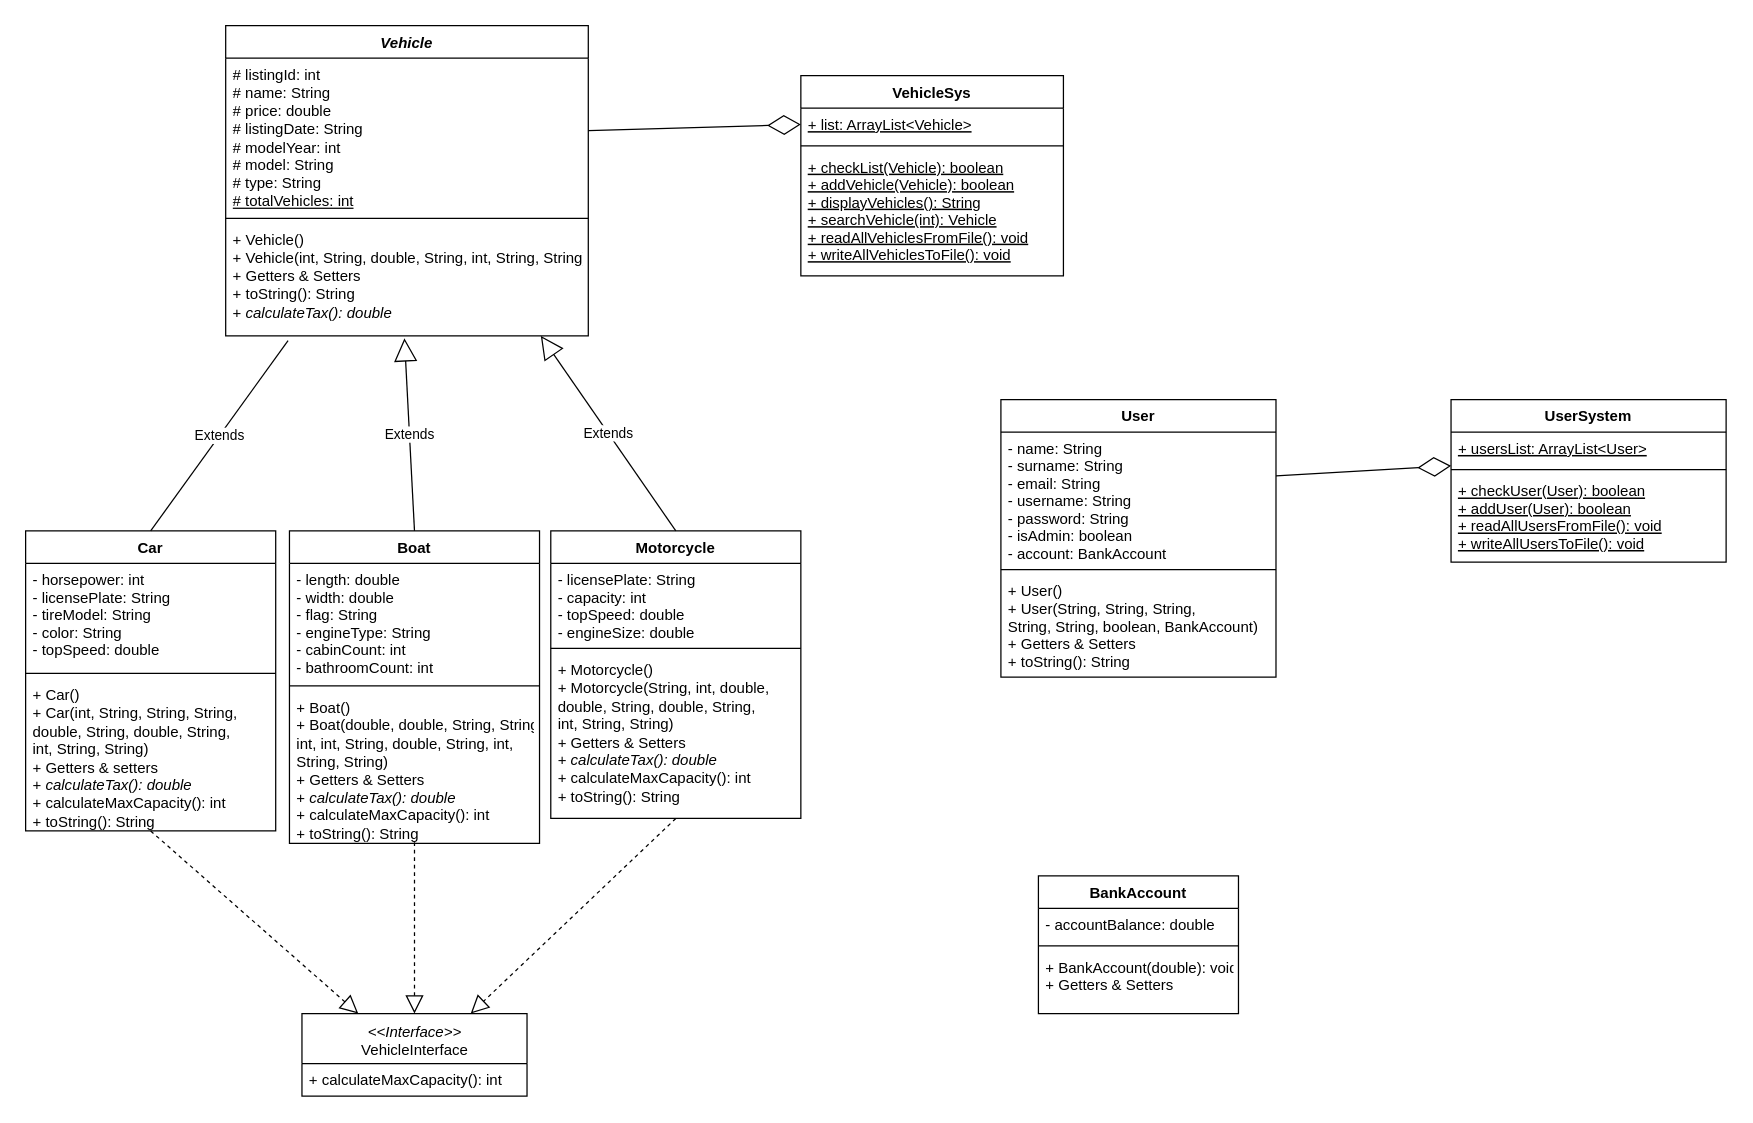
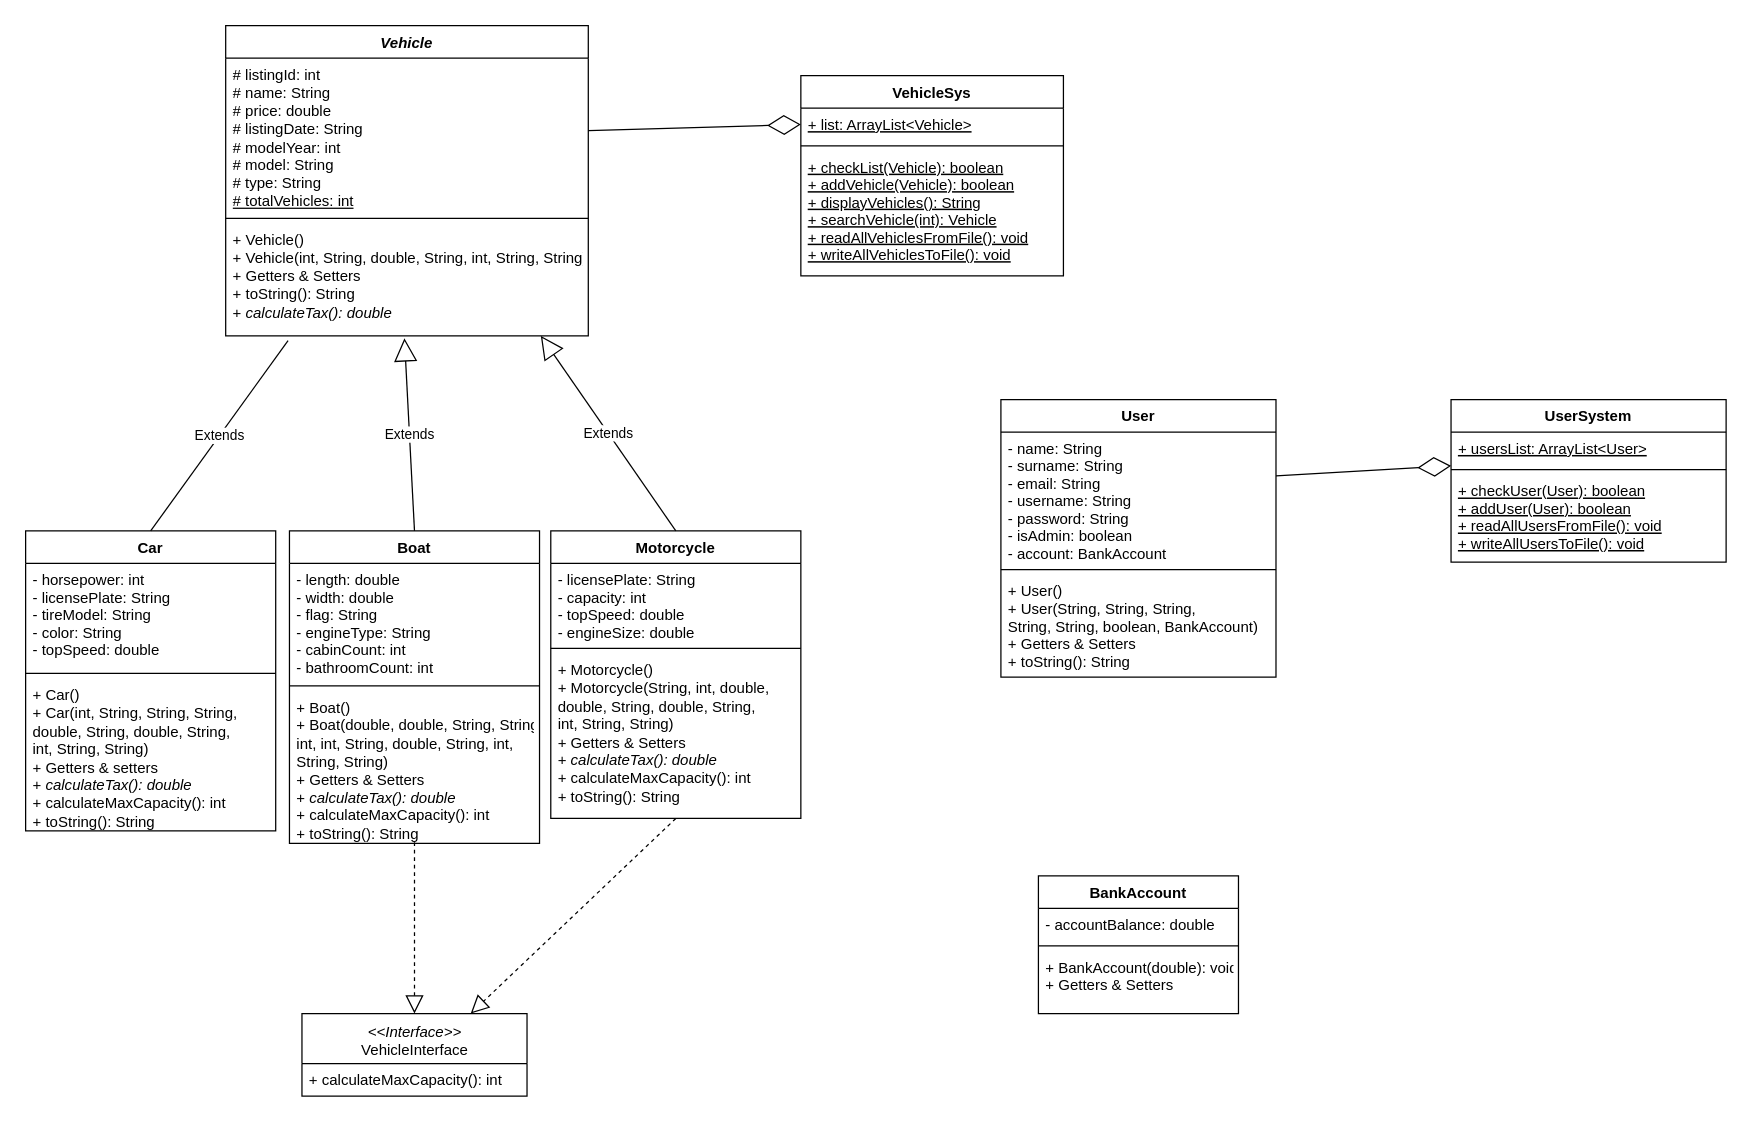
edge "+ Car() + Car(int, String, String, String, double, String, double, String, int, String, String) + Getters & setters + calculateTax(): double + calculateMaxCapacity(): int + toString(): String" -> "<<Interface>> VehicleInterface": removed
